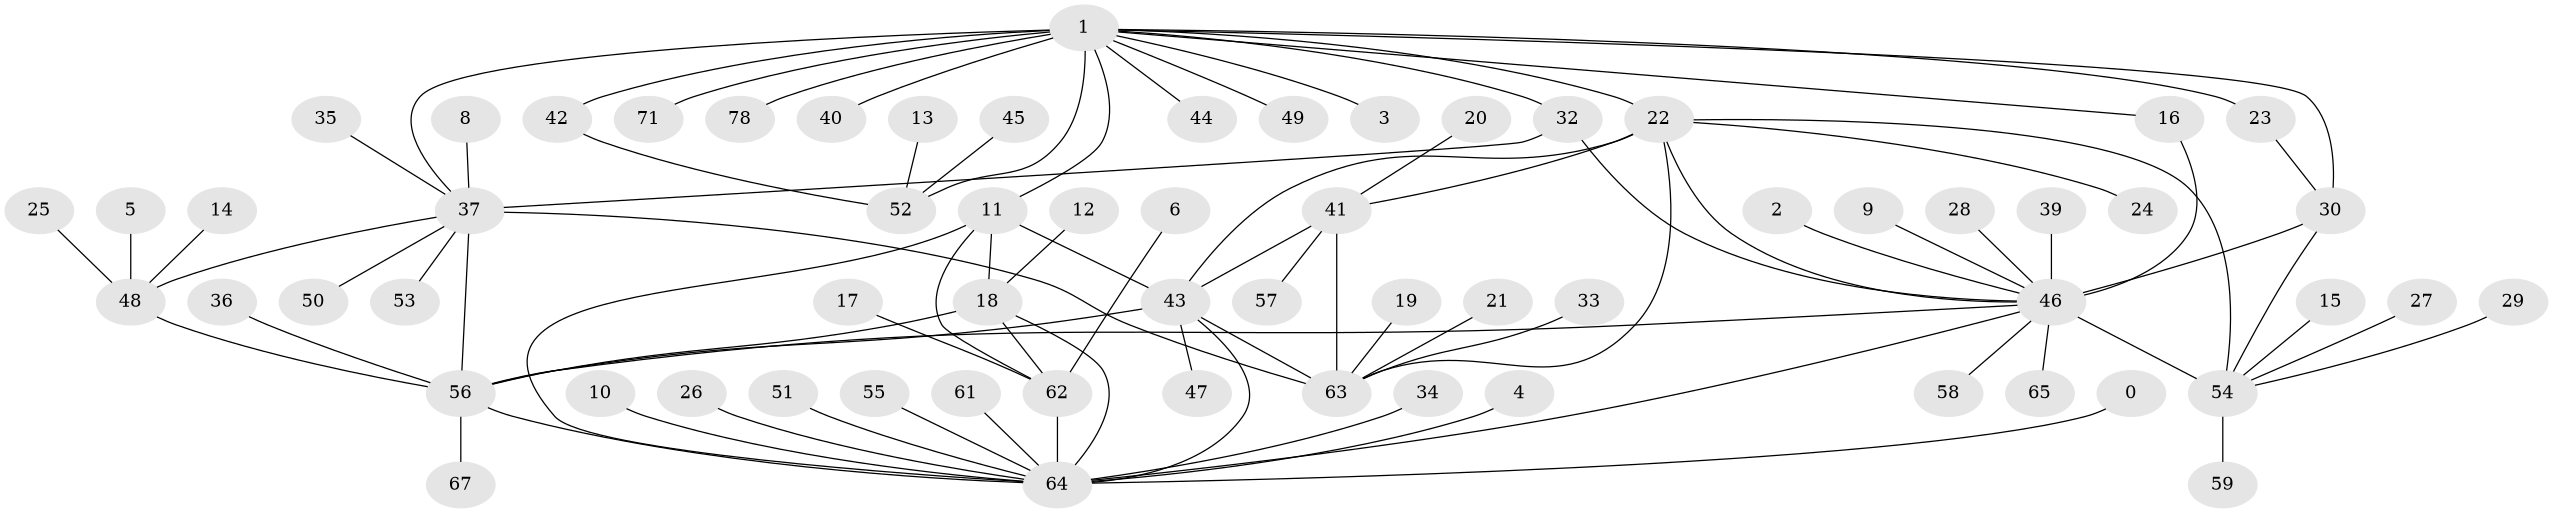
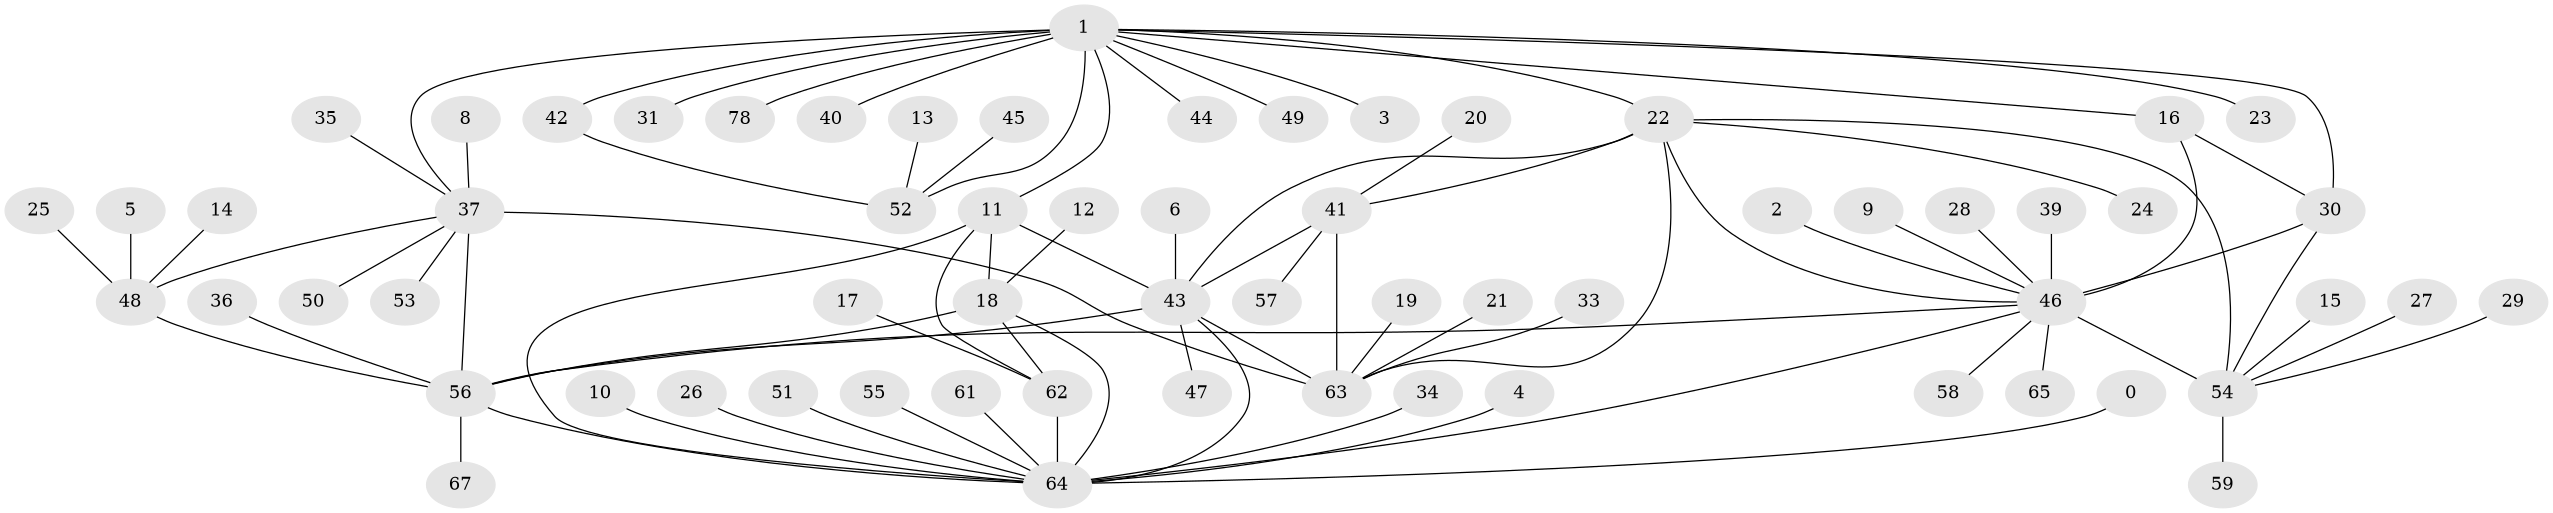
node "71": label "71" -> "31"
node "32": removed
edge "23" -- "30": now "16" -- "30"
edge "6" -- "62": now "6" -- "43"
